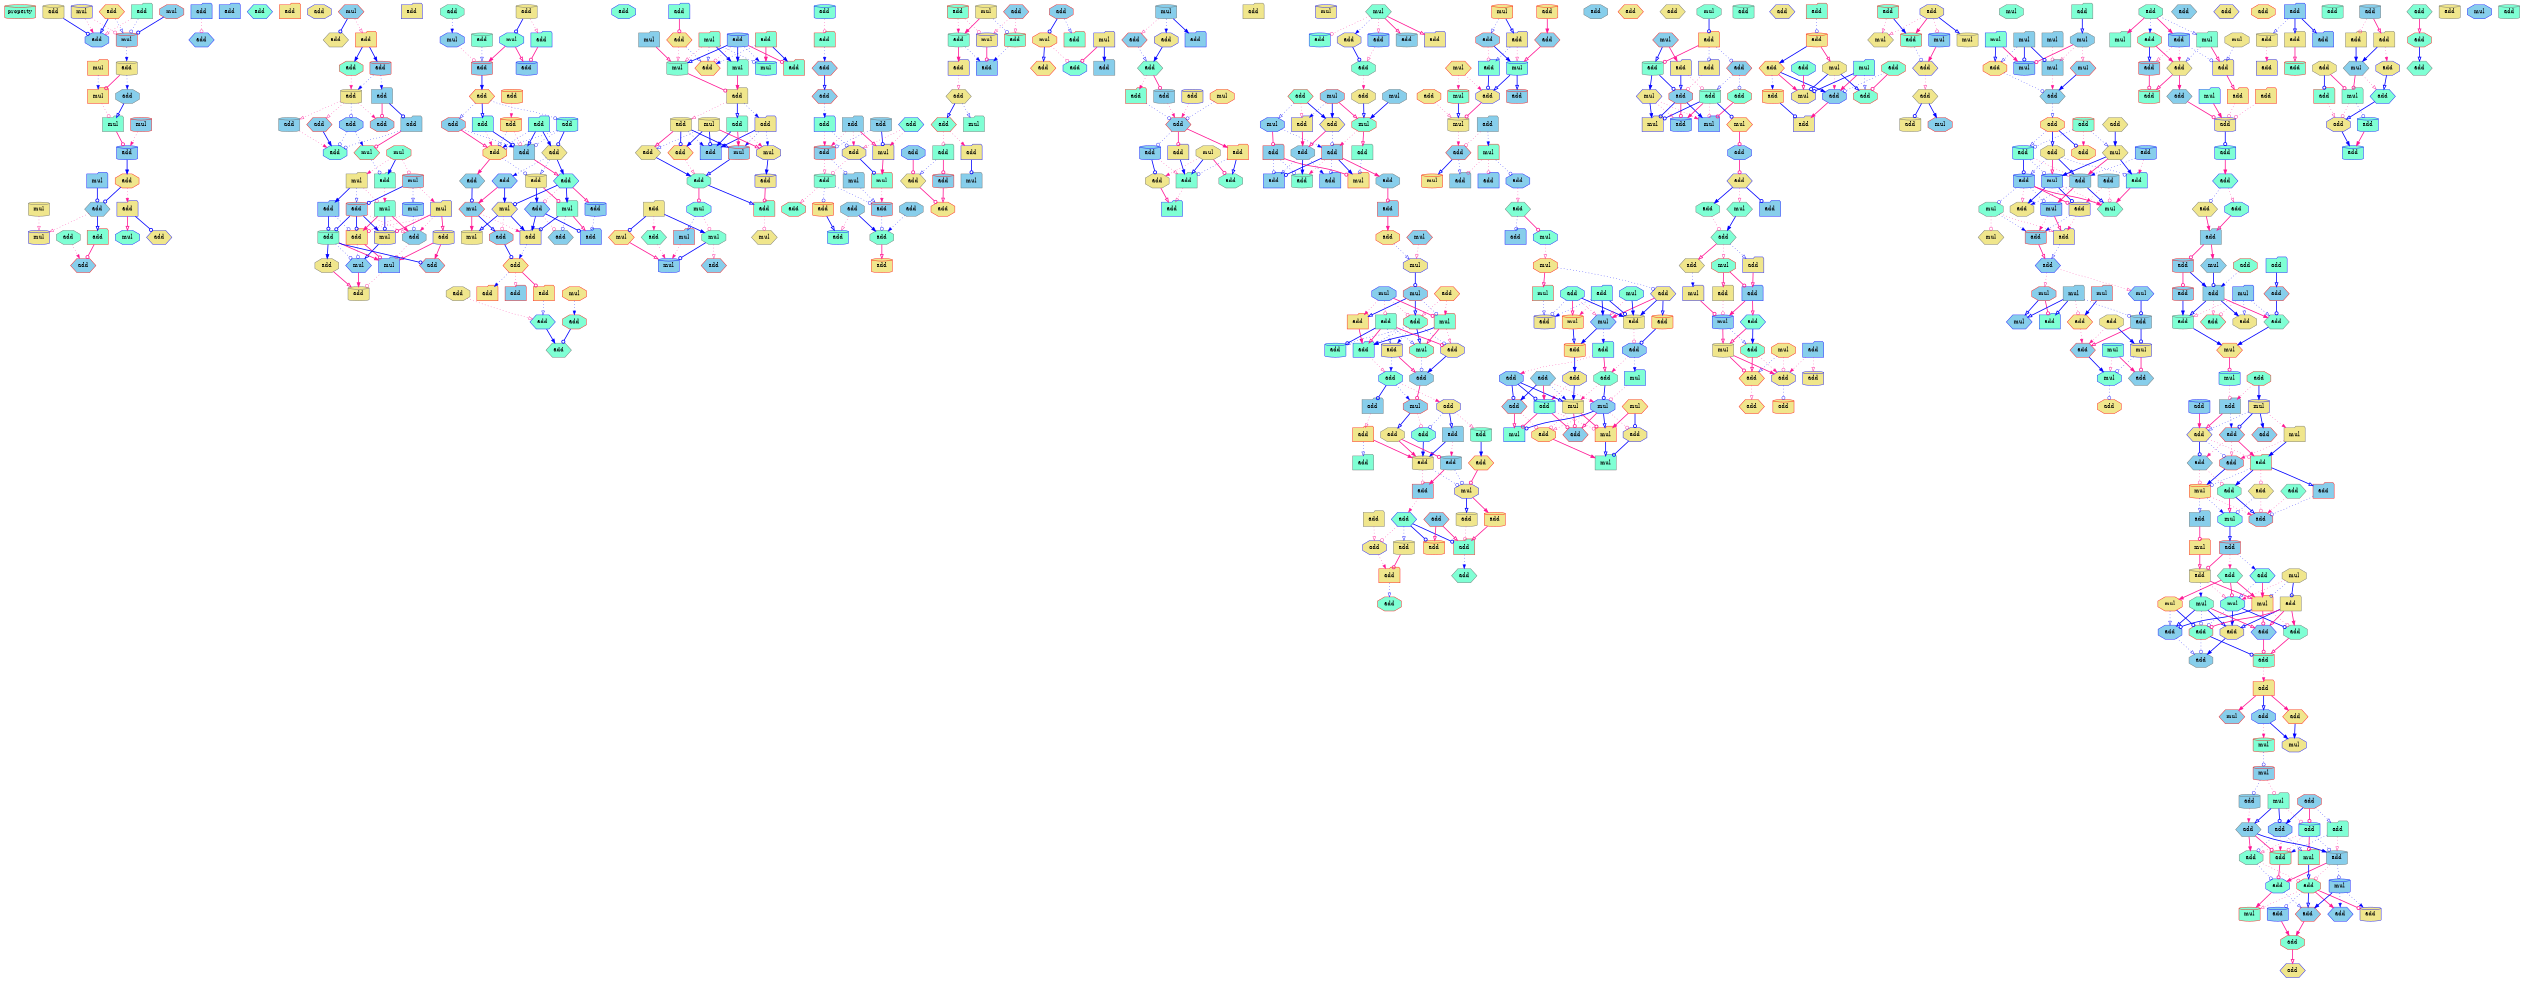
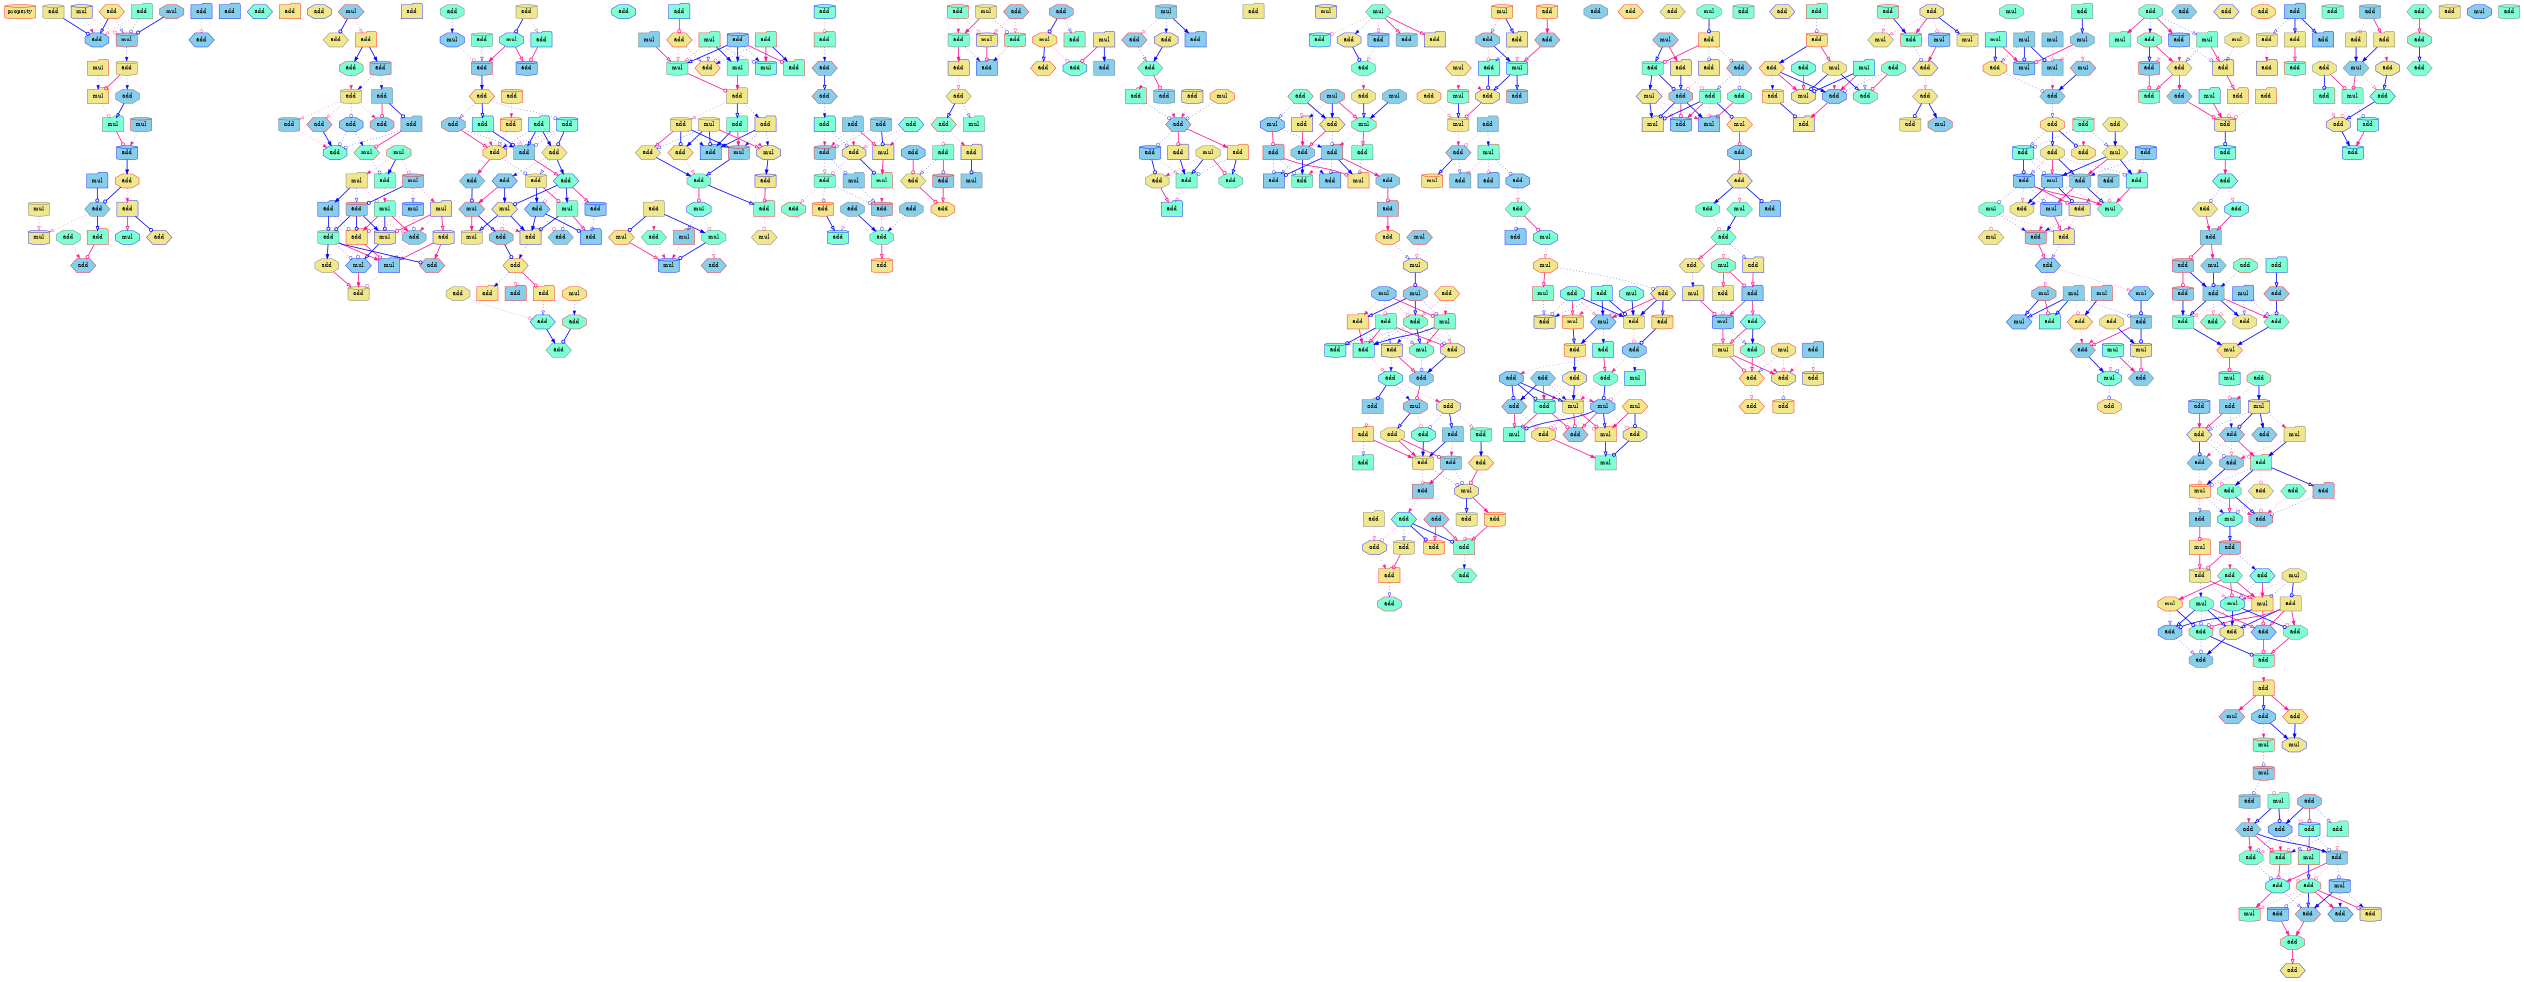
node "property": fillcolor aquamarine -> khaki
